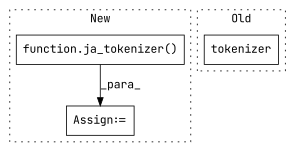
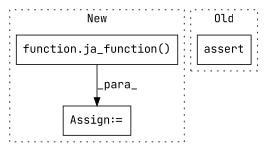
node "function.ja_tokenizer()": label "function.ja_tokenizer()" -> "function.ja_function()"
node "tokenizer": label "tokenizer" -> "assert"
